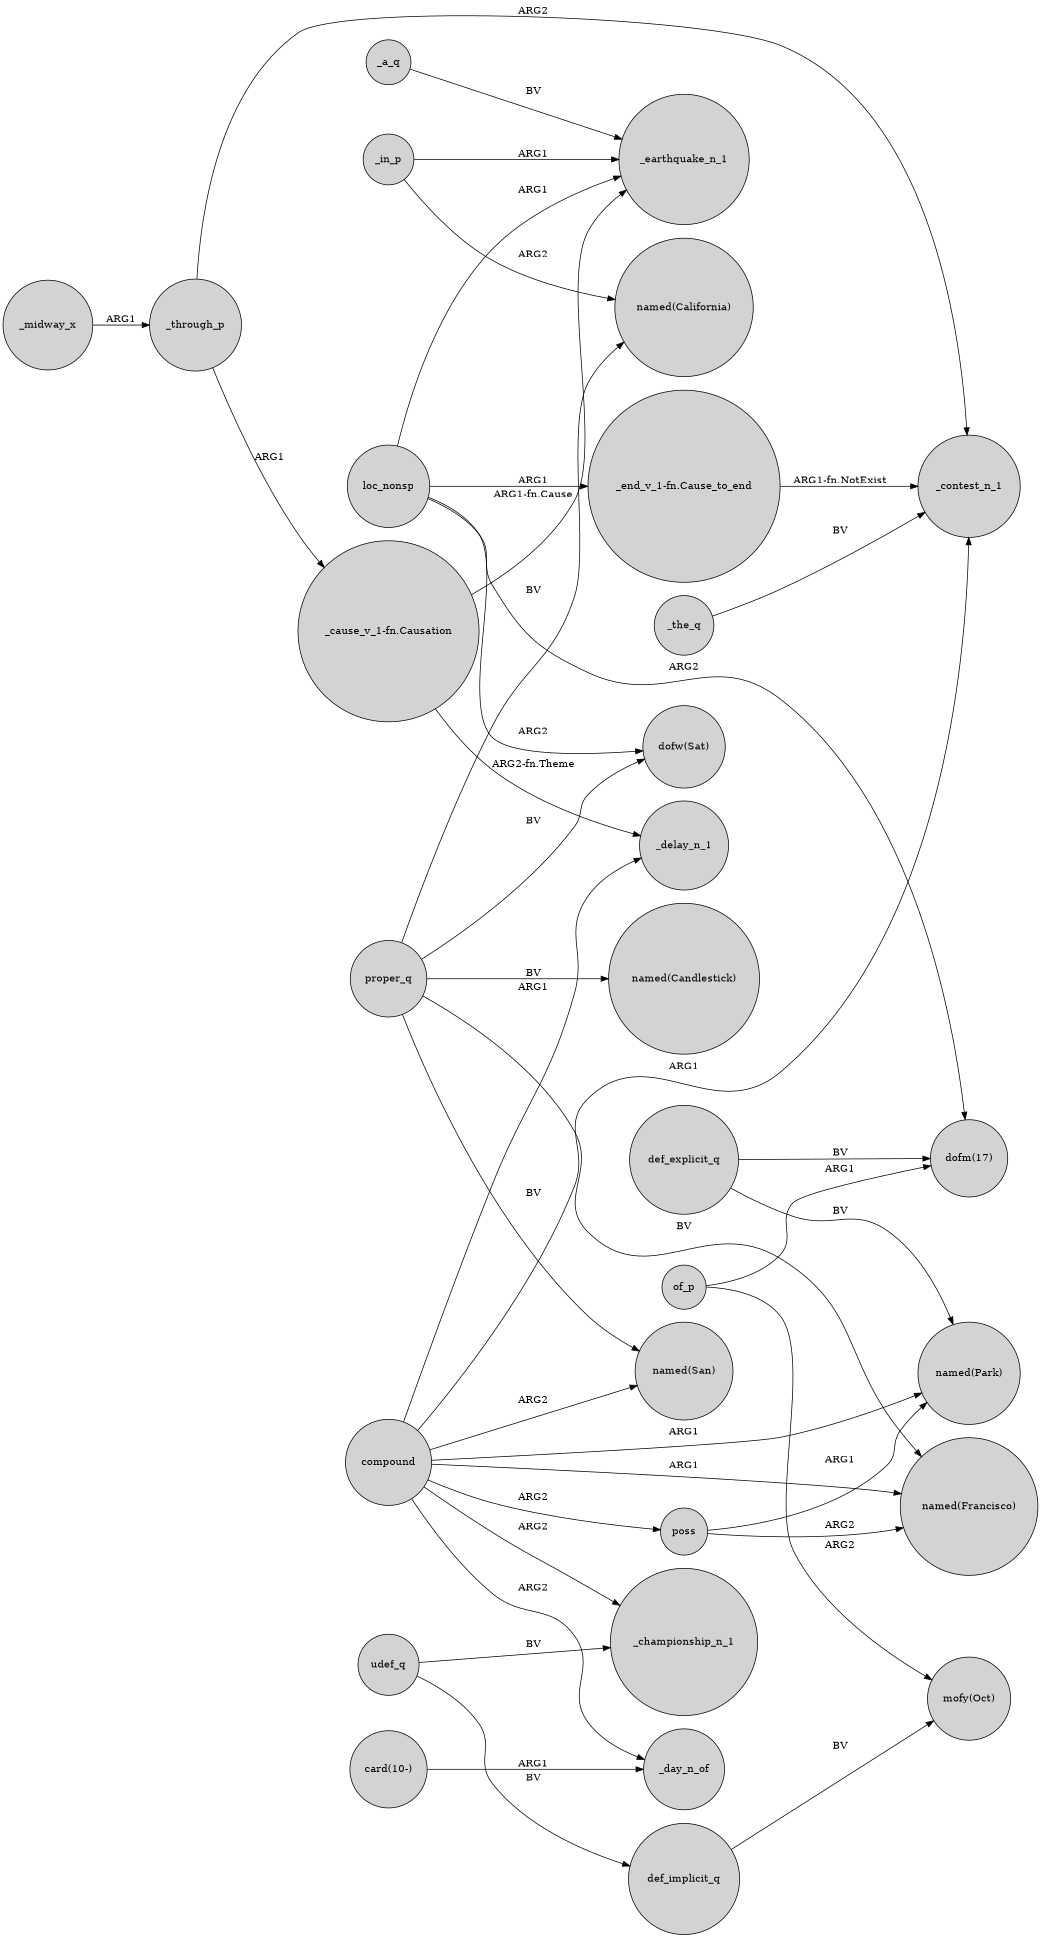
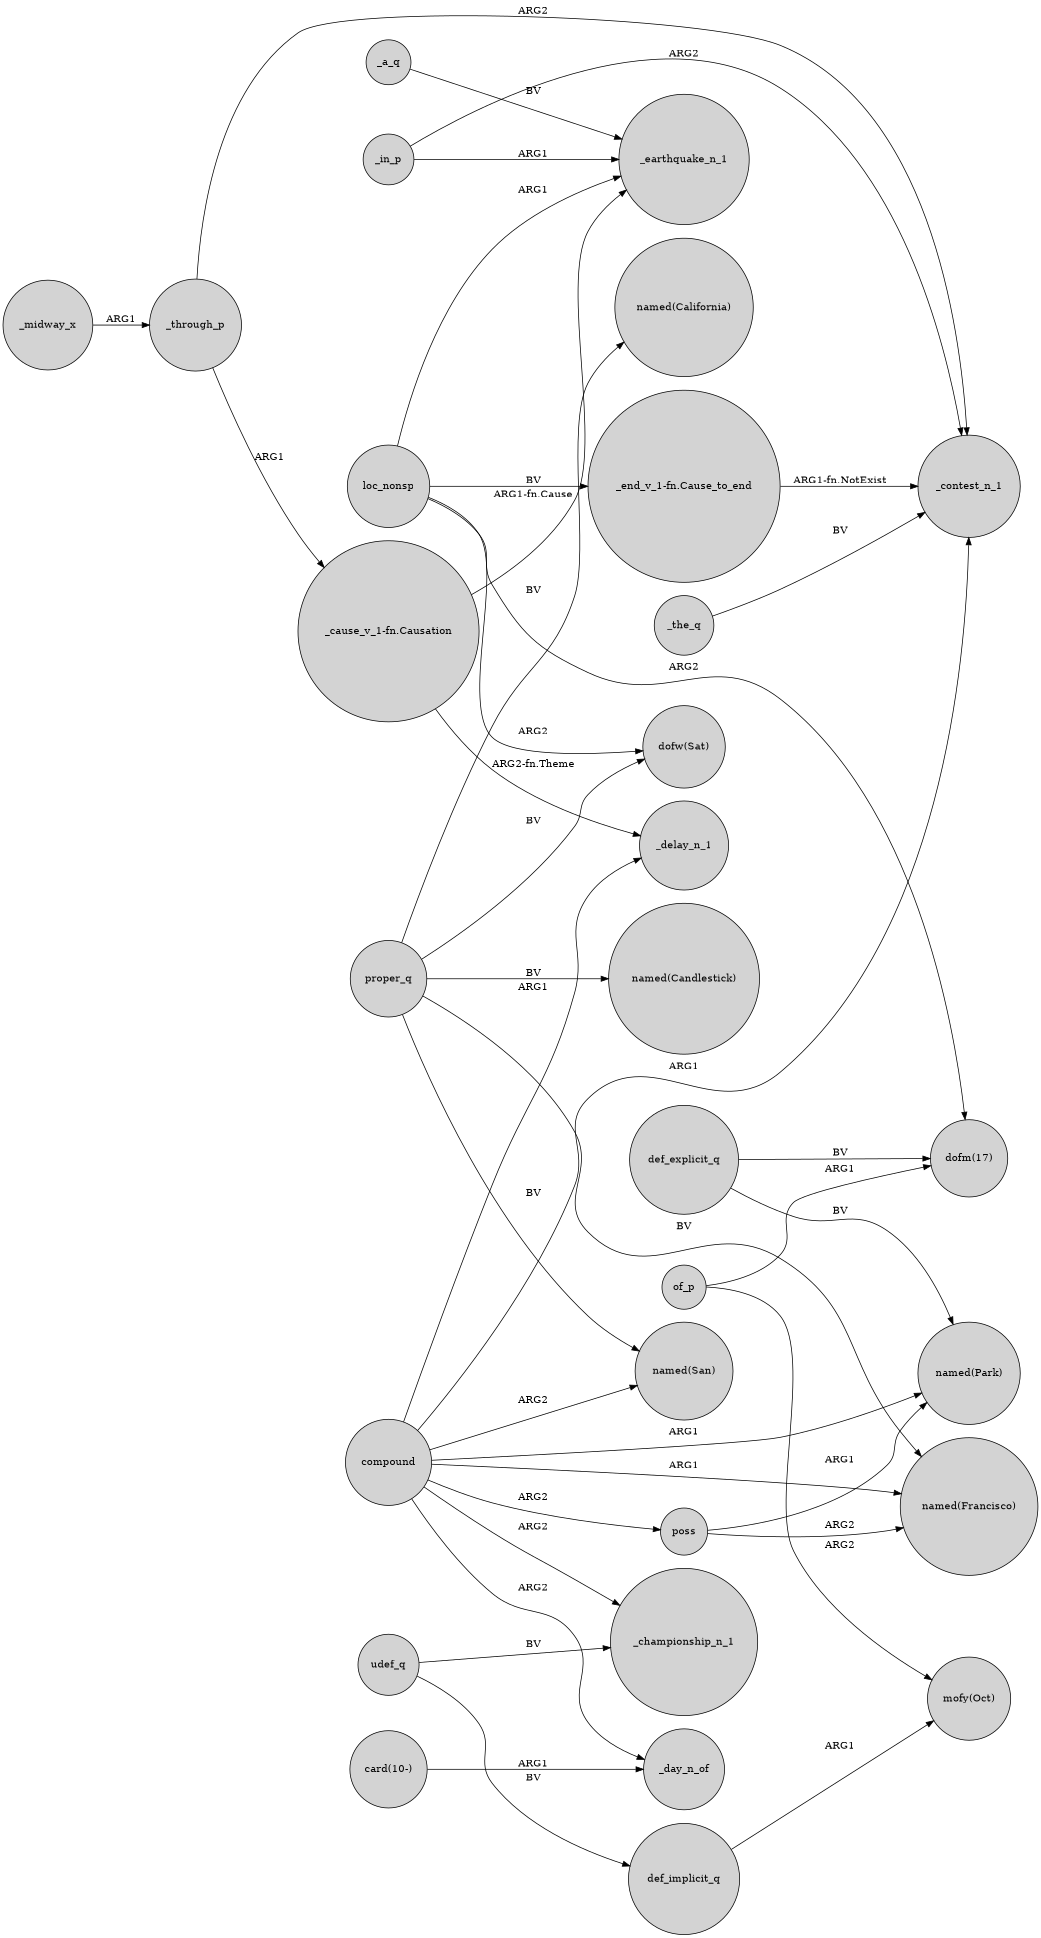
edge "_in_p" -> "named(California)": now "_in_p" -> "_contest_n_1"
edge "loc_nonsp" -> "_end_v_1-fn.Cause_to_end": label "ARG1" -> "BV"
edge "def_implicit_q" -> "mofy(Oct)": label "BV" -> "ARG1"
